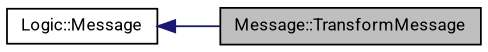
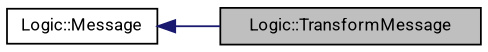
node "Message::TransformMessage": label "Message::TransformMessage" -> "Logic::TransformMessage"
